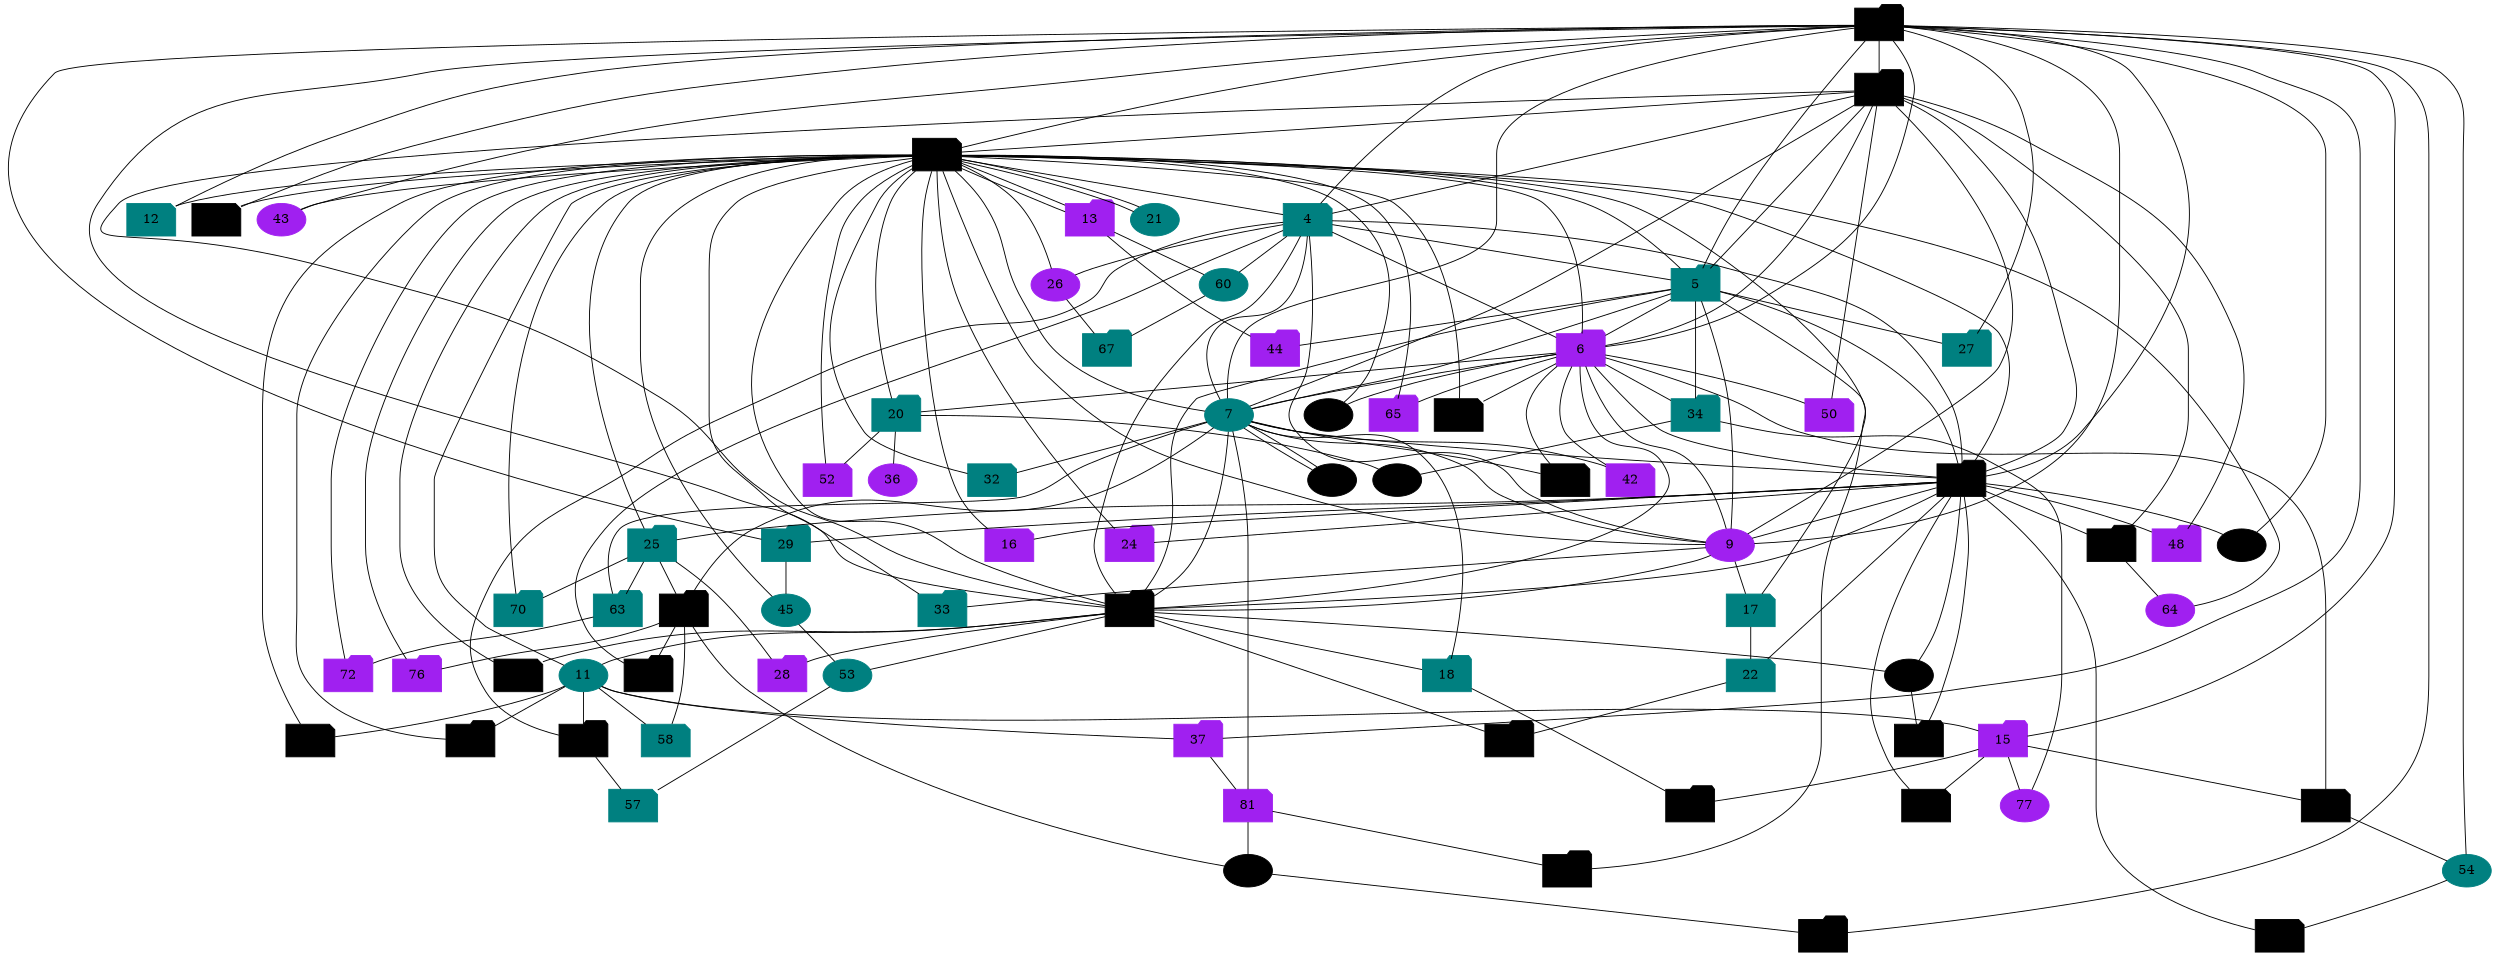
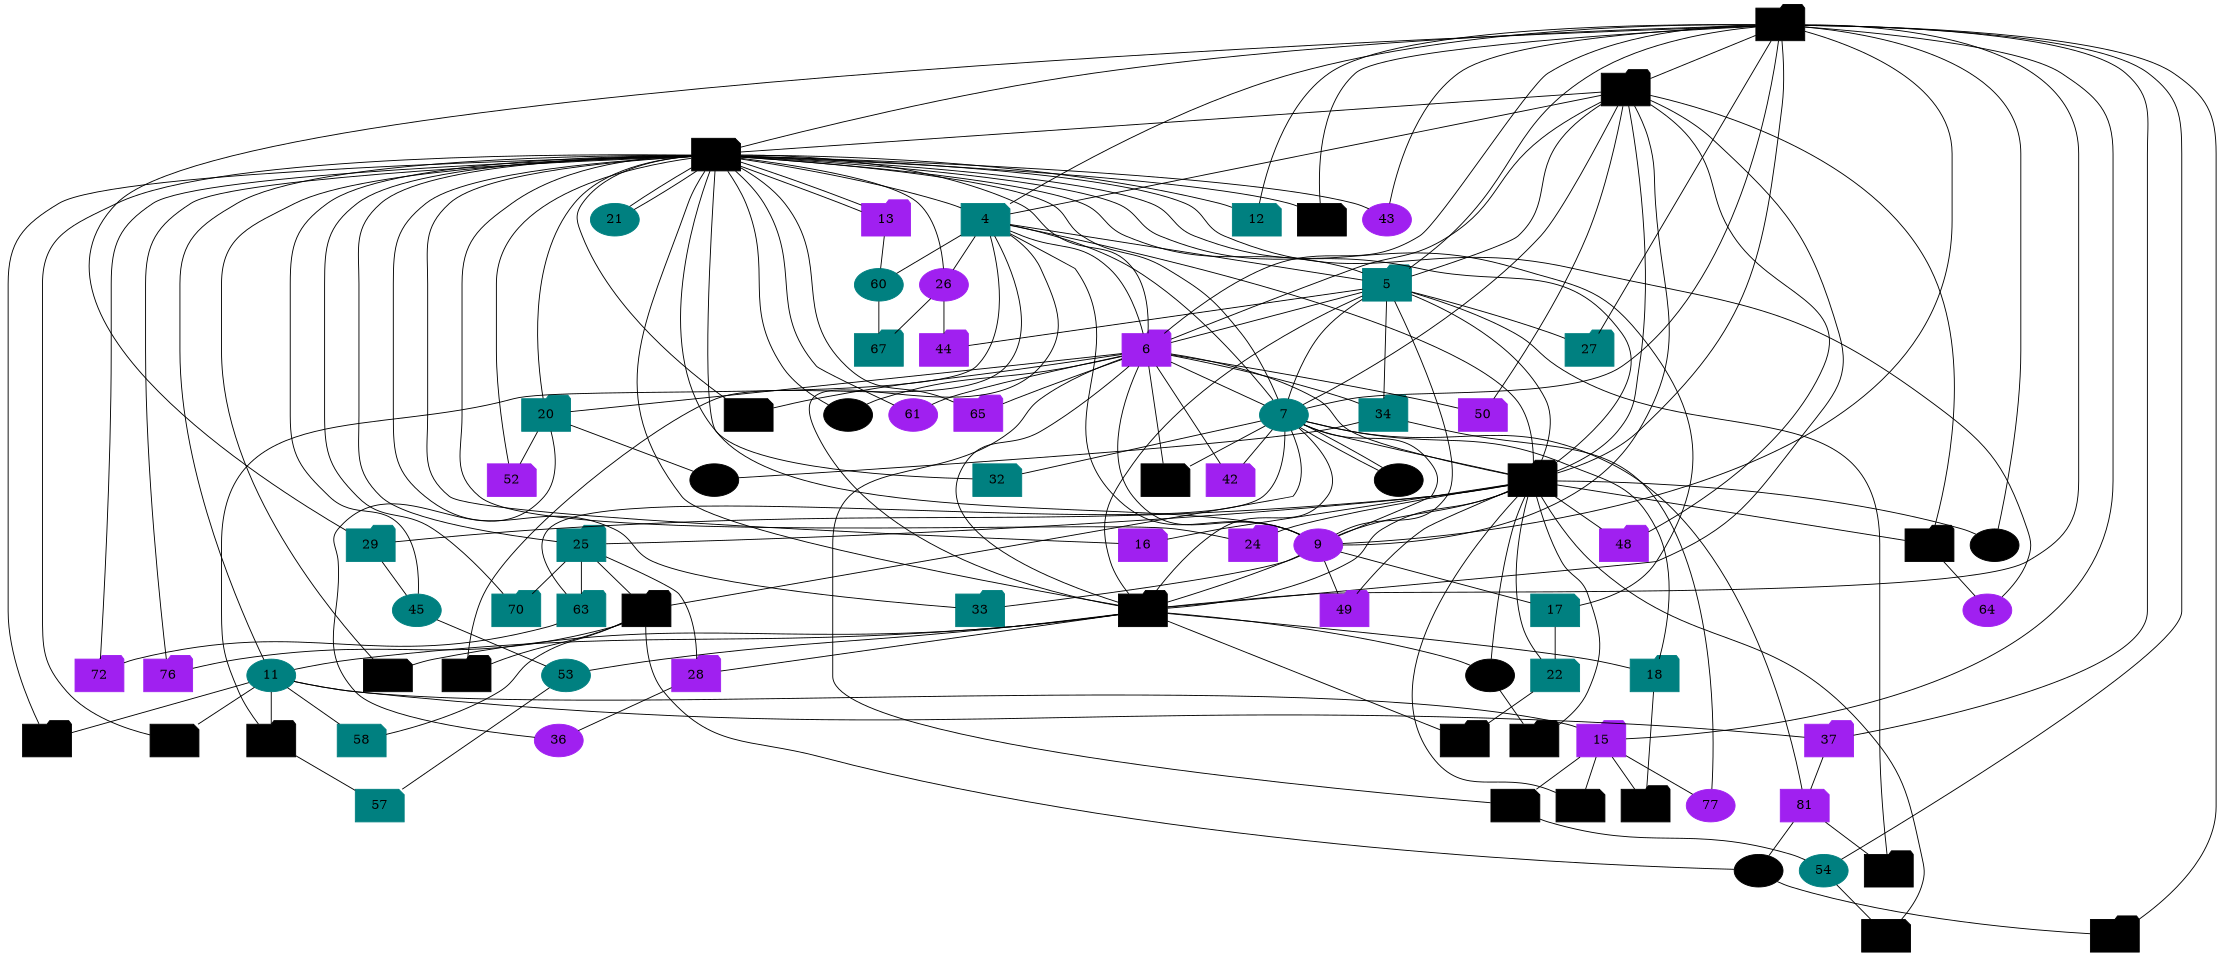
edge "13" -- "44": now "26" -- "44"
node "61": added
node "49": added
edge "28" -- "36": added
